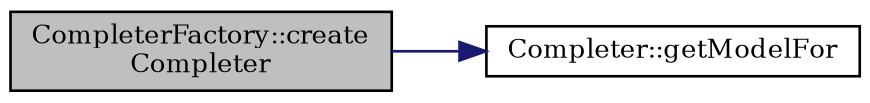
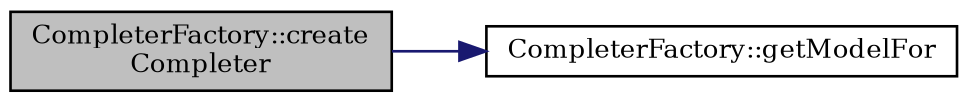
node "Completer::getModelFor": label "Completer::getModelFor" -> "CompleterFactory::getModelFor"
